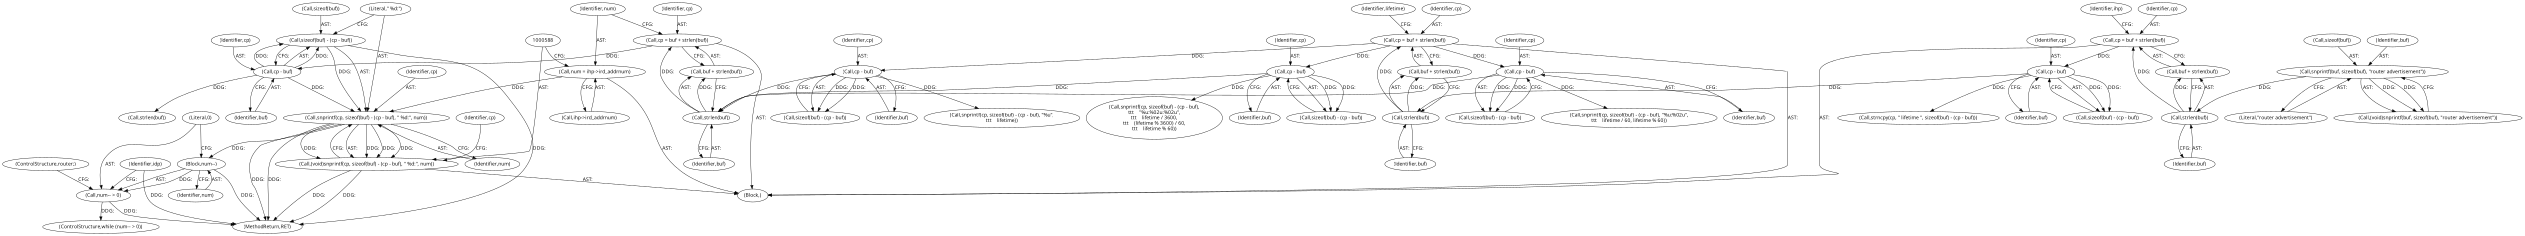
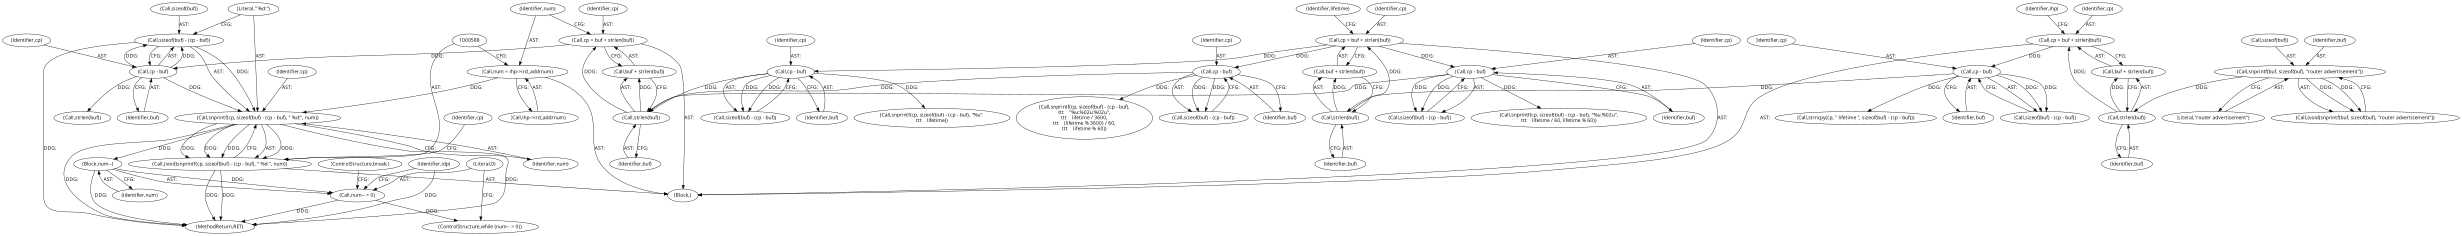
edge "(Literal,0)" -> "(Block,num--)": now "(Literal,0)" -> "(ControlStructure,while (num-- > 0))"
node "(ControlStructure,router;)": label "(ControlStructure,router;)" -> "(ControlStructure,break;)"
